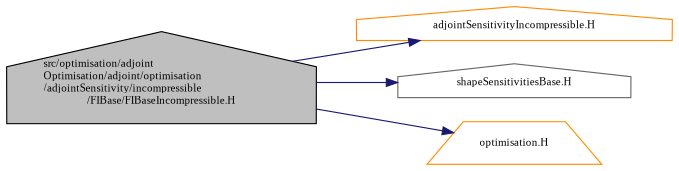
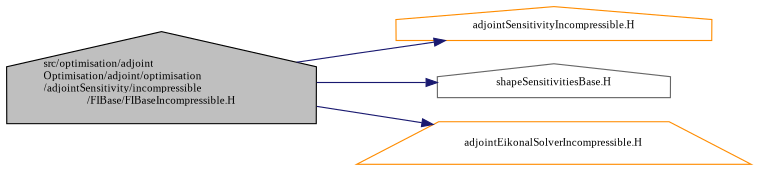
node "optimisation.H": label "optimisation.H" -> "adjointEikonalSolverIncompressible.H"
